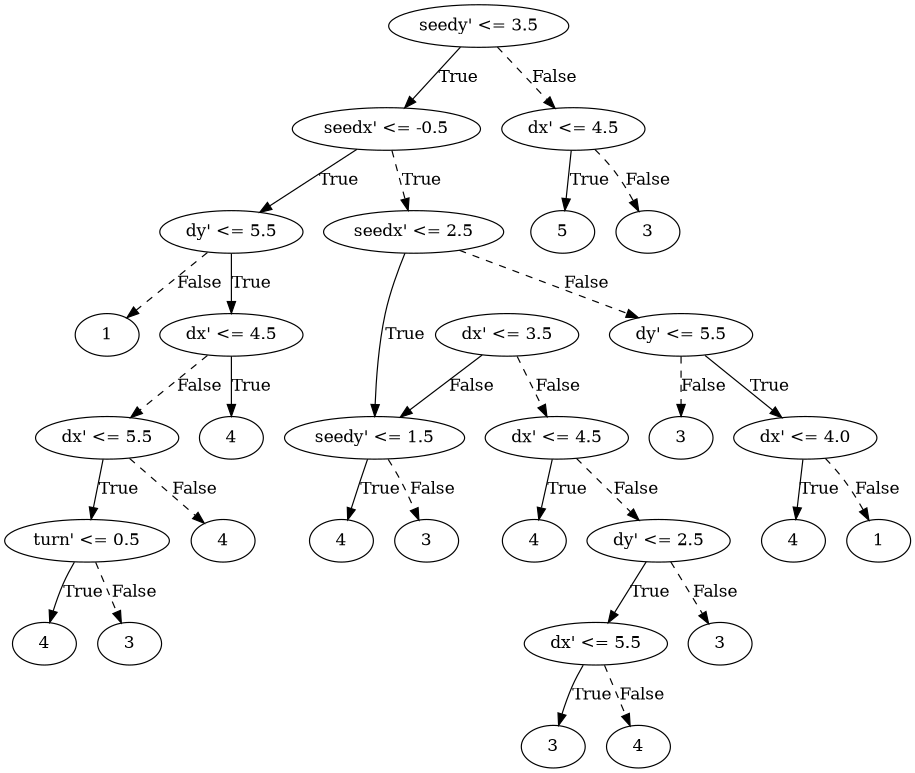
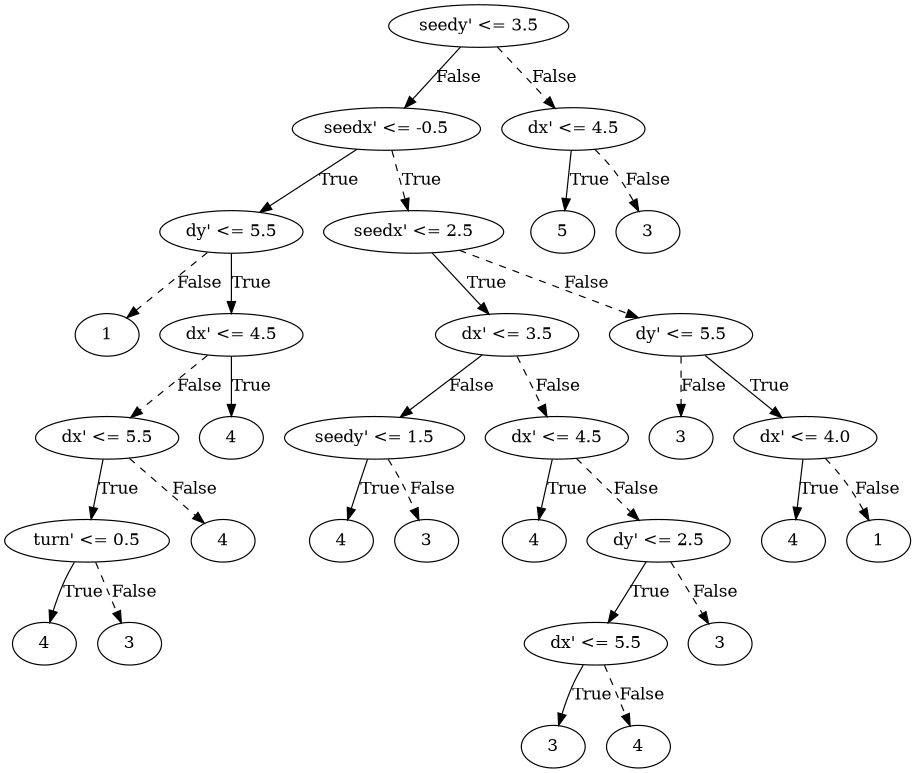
edge "seedy' <= 3.5" -> "seedx' <= -0.5": label "True" -> "False"
edge "seedx' <= 2.5" -> "seedy' <= 1.5": now "seedx' <= 2.5" -> "dx' <= 3.5"
